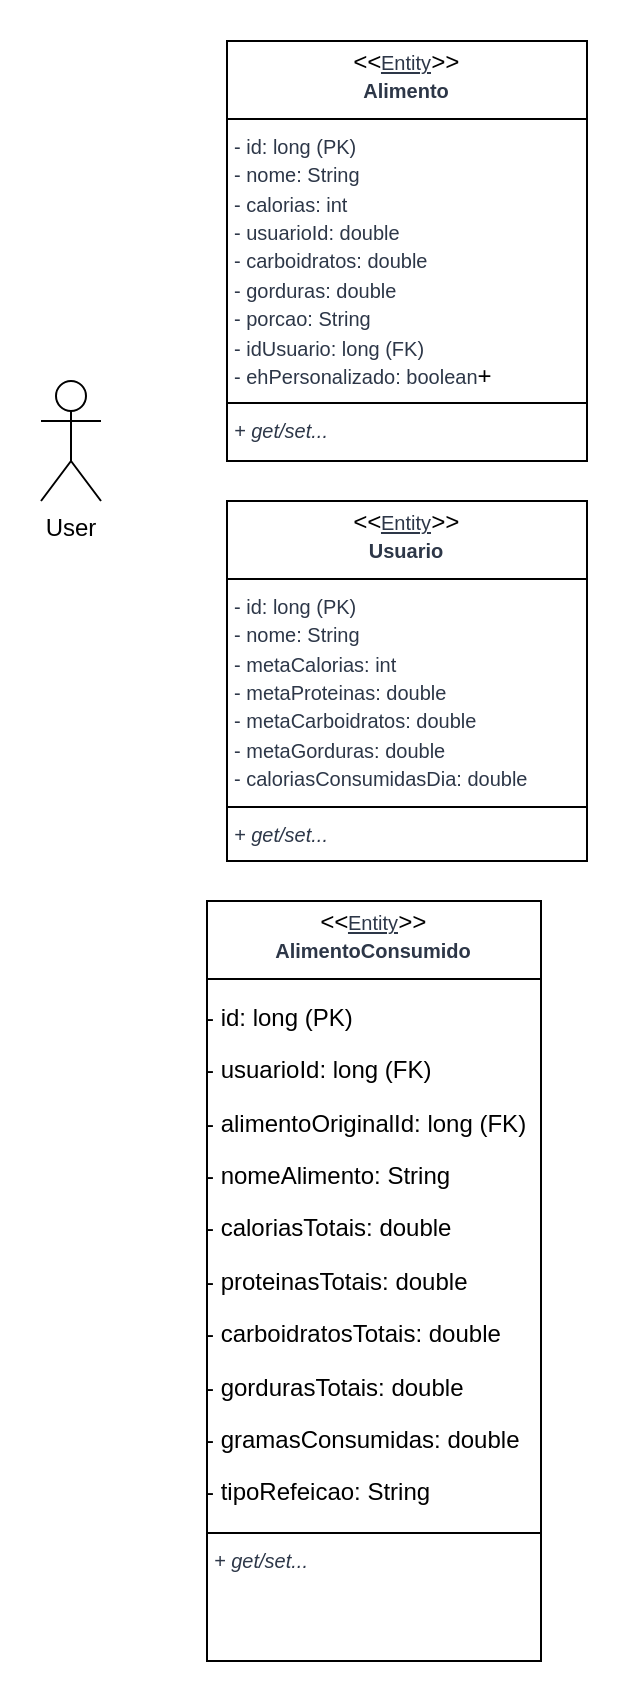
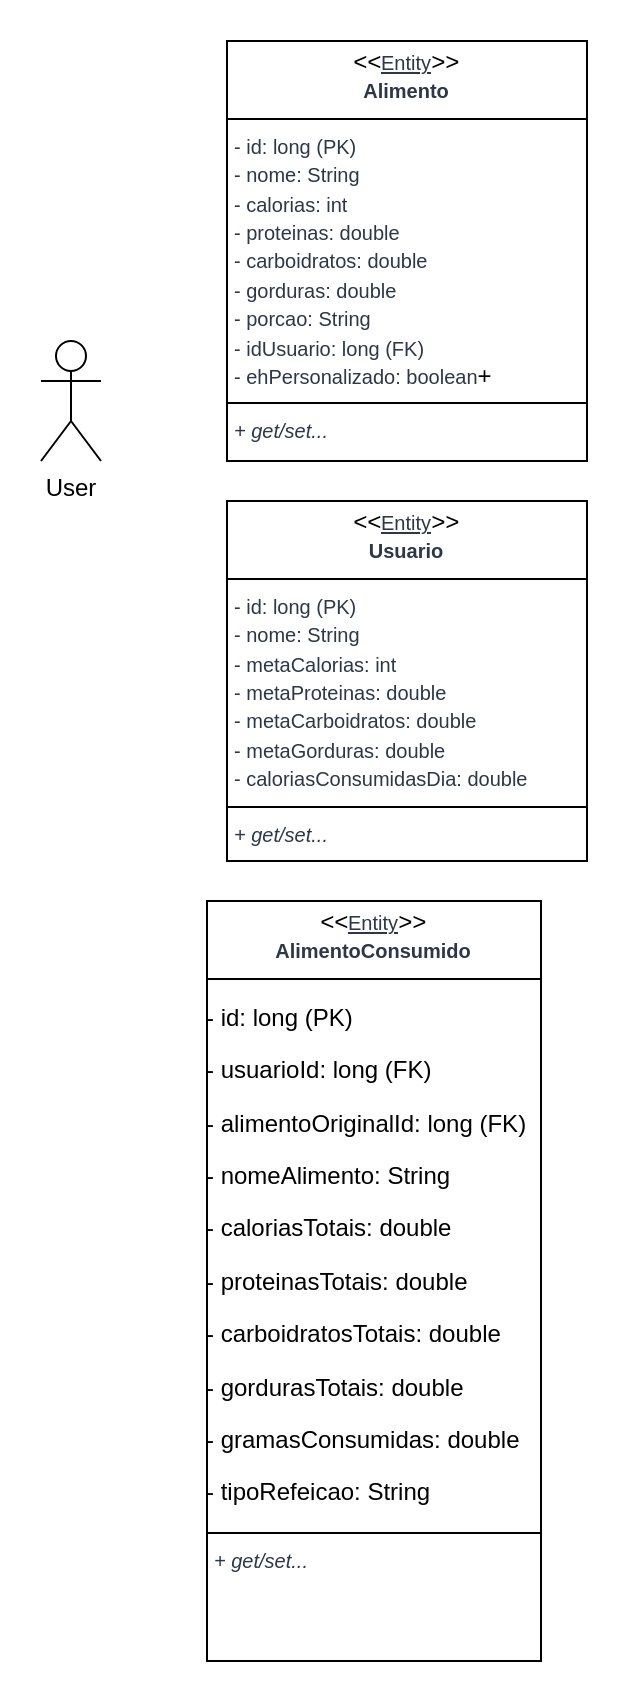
node "<<Entity>> Alimento - id: long (PK)- nome: String- calorias: int- usuarioId: double- carboidratos: double- gorduras: double- porcao: String- idUsuario: long (FK) - ehPersonalizado: boolean+ + get/set...": label "<<Entity>> Alimento - id: long (PK)- nome: String- calorias: int- usuarioId: double- carboidratos: double- gorduras: double- porcao: String- idUsuario: long (FK) - ehPersonalizado: boolean+ + get/set..." -> "<<Entity>> Alimento - id: long (PK)- nome: String- calorias: int- proteinas: double- carboidratos: double- gorduras: double- porcao: String- idUsuario: long (FK) - ehPersonalizado: boolean+ + get/set..."
node "User": moved (71, 441) -> (71, 401)
